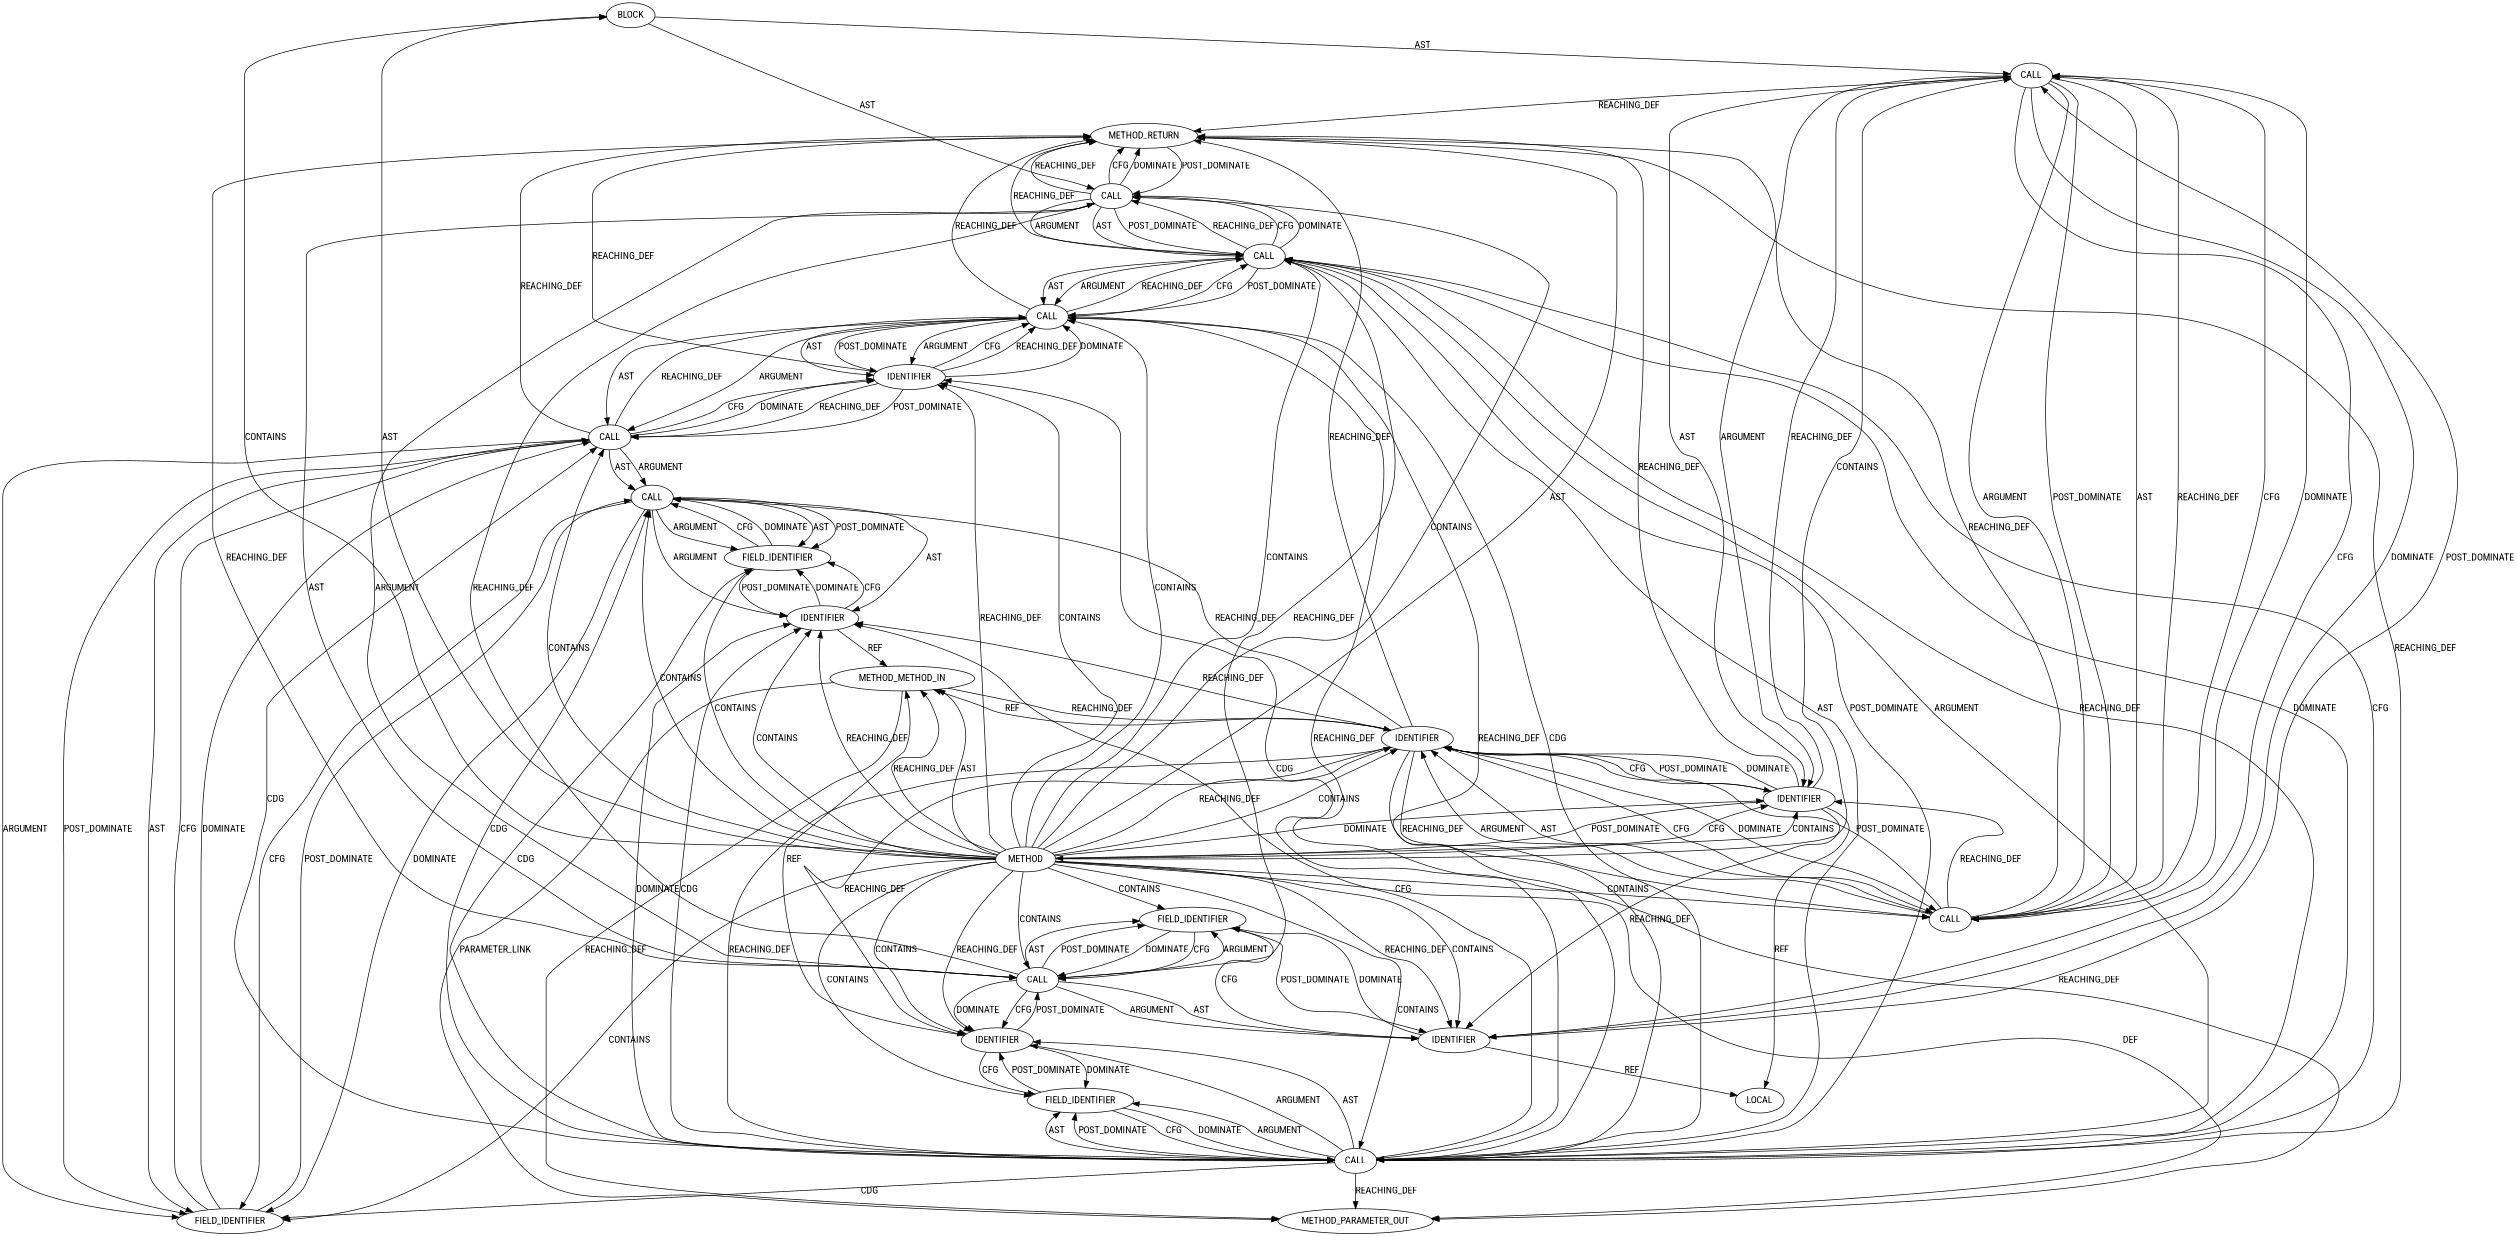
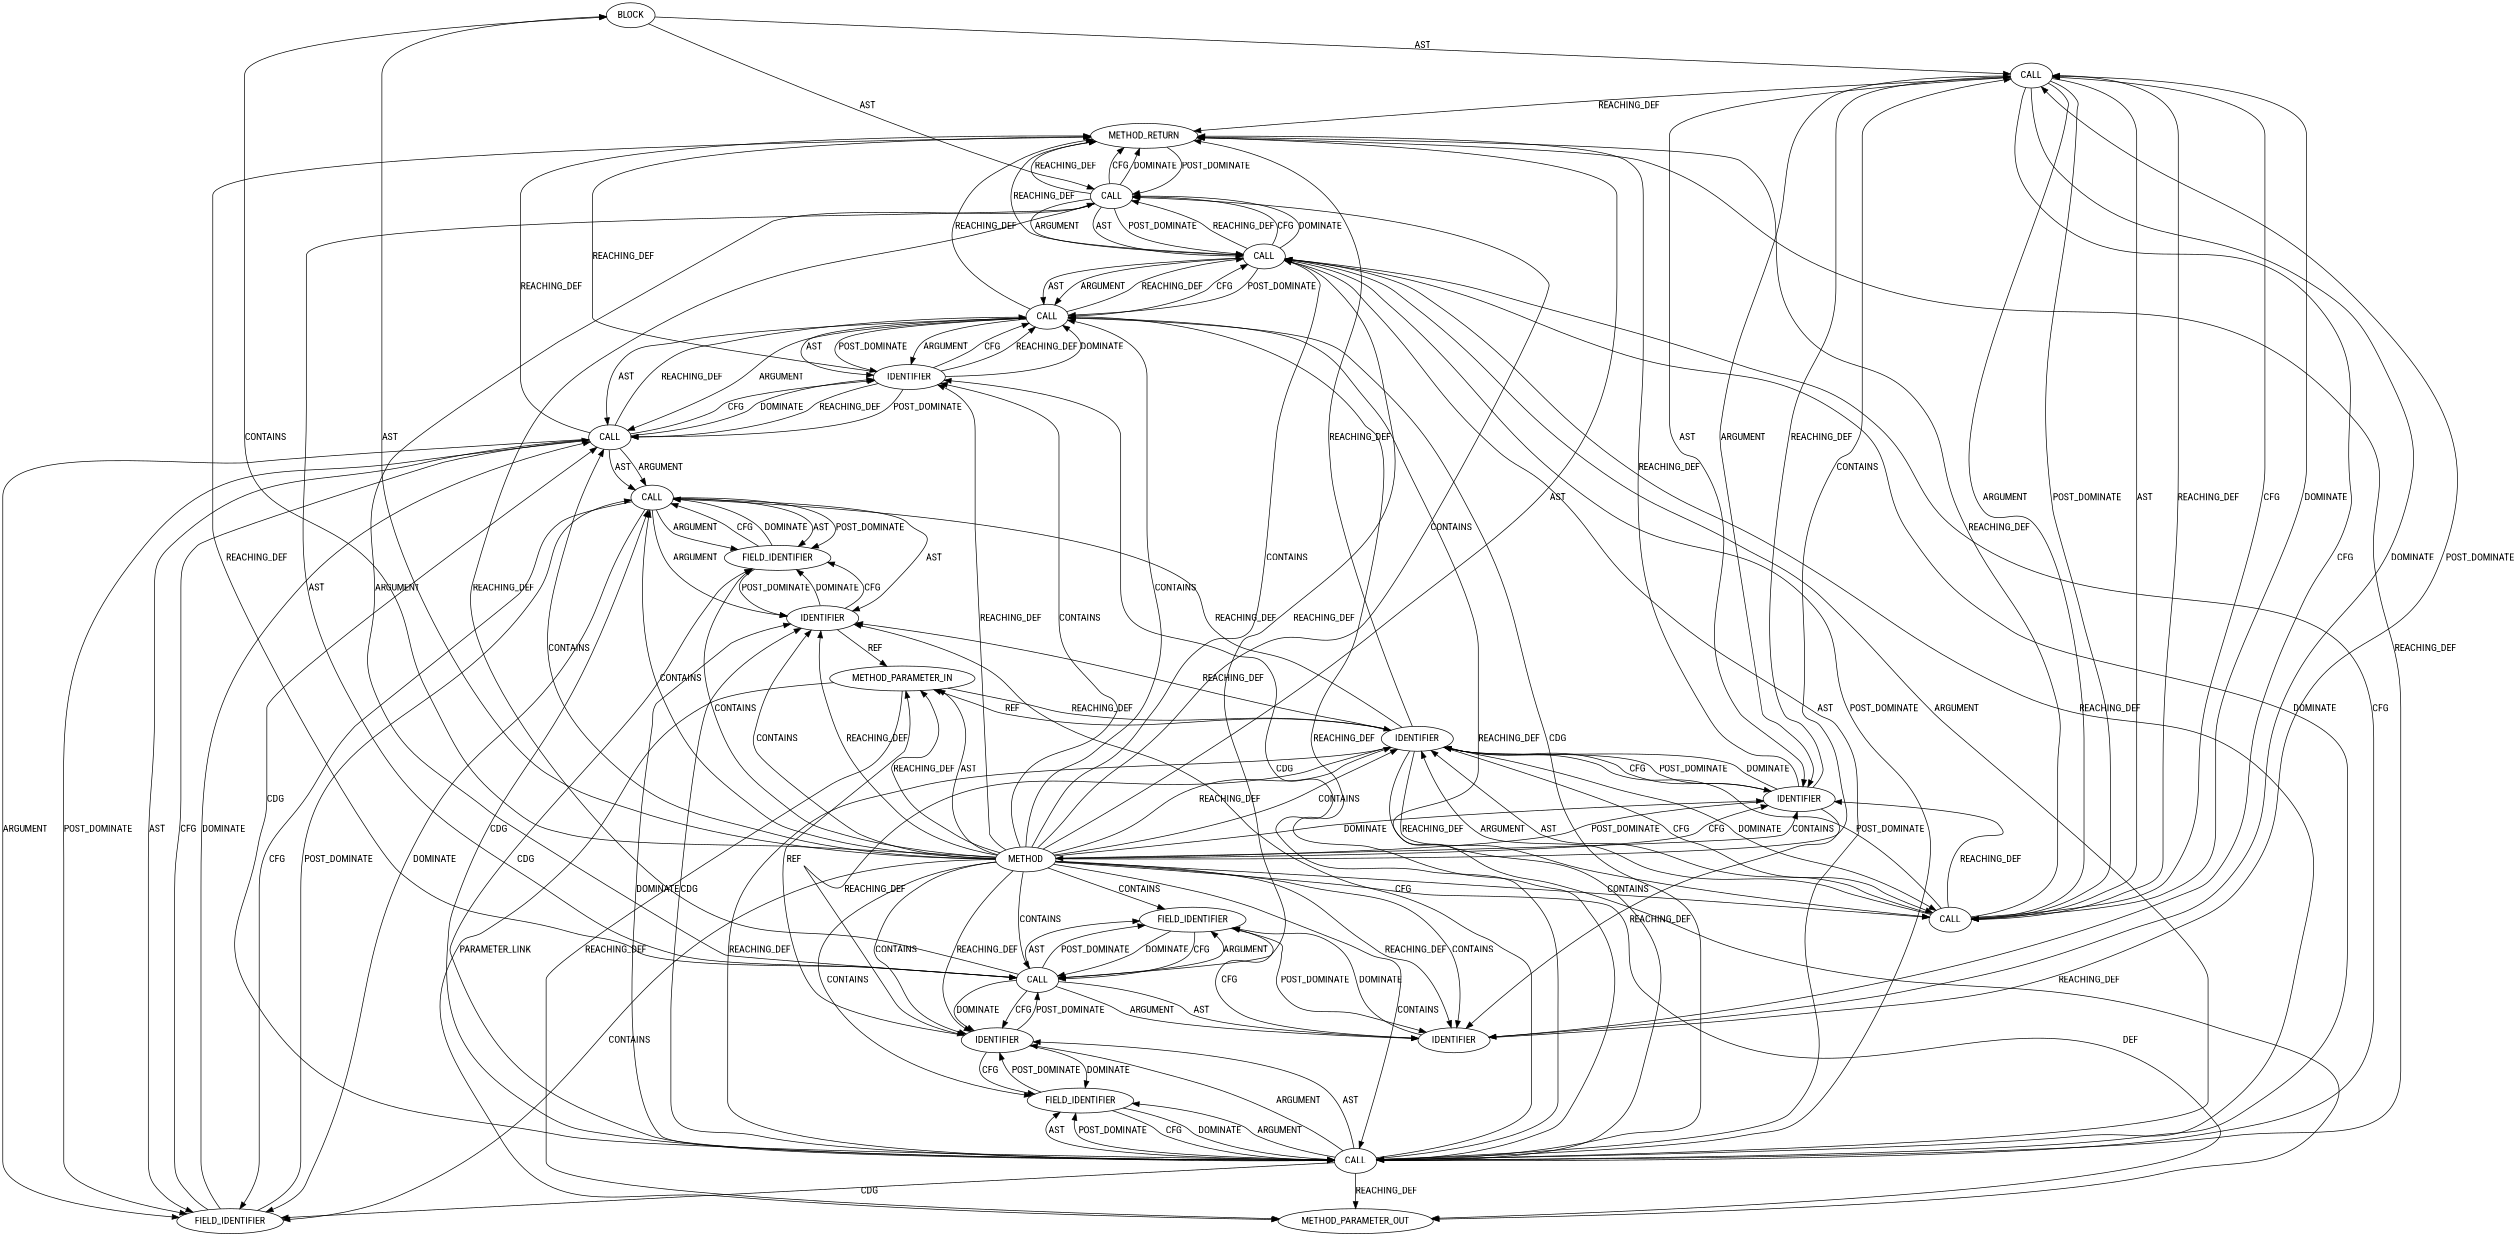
node "METHOD_METHOD_IN": label "METHOD_METHOD_IN" -> "METHOD_PARAMETER_IN"
node "LOCAL": removed
